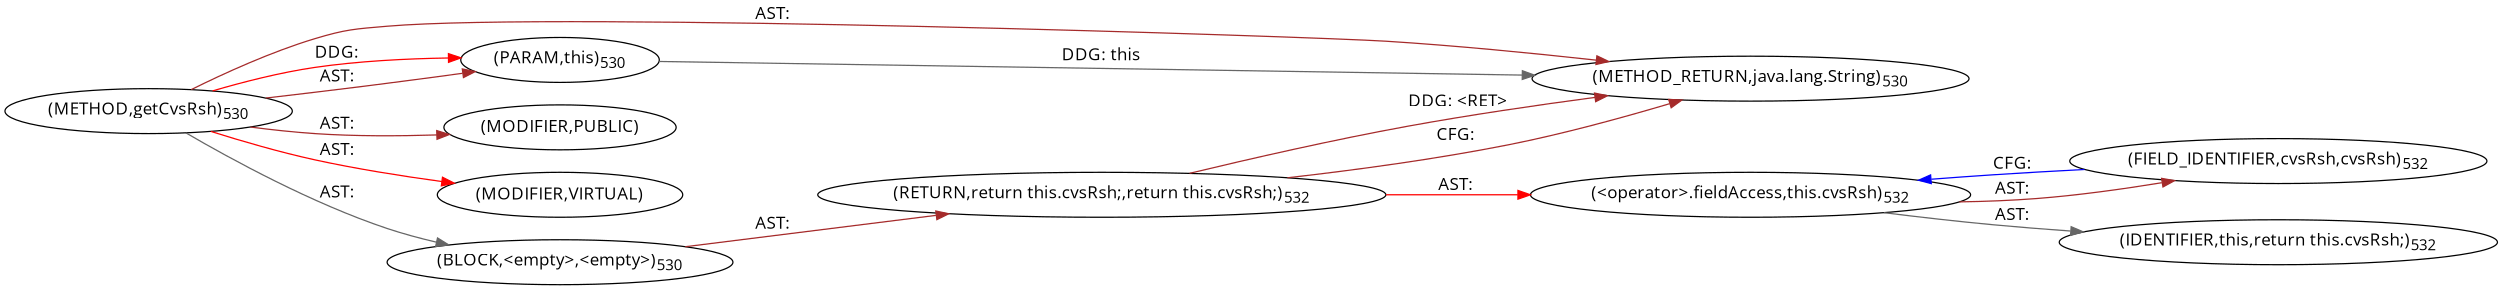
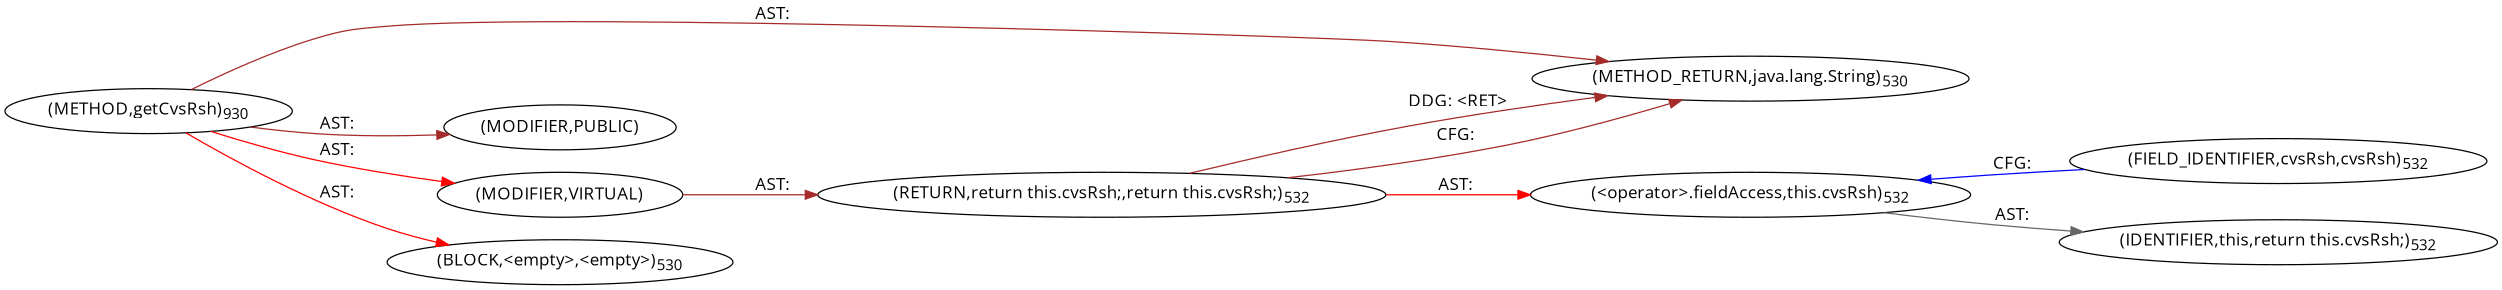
node "(PARAM,this)": removed
node "(METHOD,getCvsRsh)": text "530" -> "930"
edge "(METHOD,getCvsRsh)" -> "(BLOCK,<empty>,<empty>)": color gray40 -> red
edge "(<operator>.fieldAccess,this.cvsRsh)" -> "(FIELD_IDENTIFIER,cvsRsh,cvsRsh)": removed, label "AST:"
edge "(BLOCK,<empty>,<empty>)" -> "(RETURN,return this.cvsRsh;,return this.cvsRsh;)": now "(MODIFIER,VIRTUAL)" -> "(RETURN,return this.cvsRsh;,return this.cvsRsh;)"
